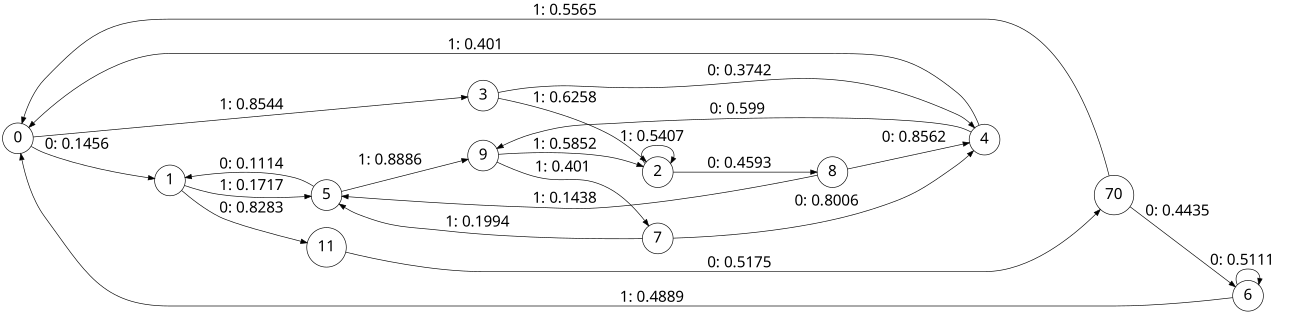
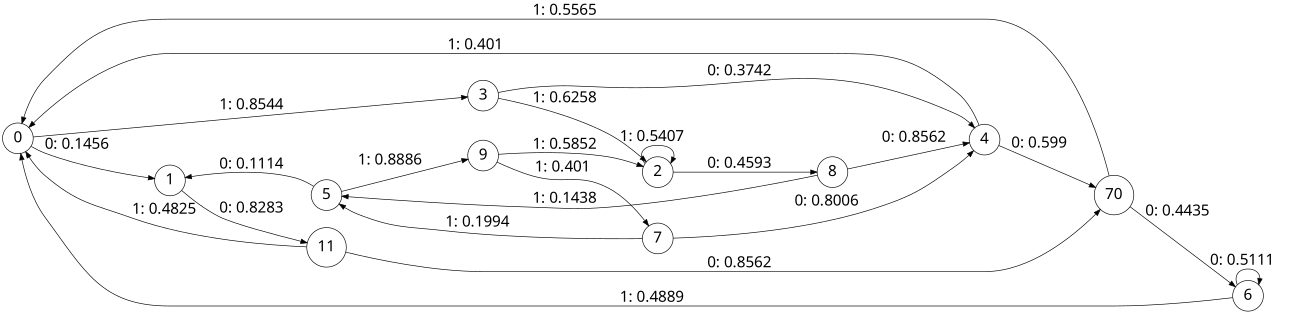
edge "4" -> "9": now "4" -> "70"
edge "1" -> "5": removed, label "1: 0.1717"
edge "11" -> "0": added, label "1: 0.4825"
edge "11" -> "70": label "0: 0.5175   " -> "0: 0.8562   "
